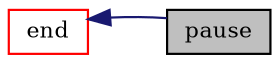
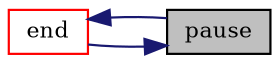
edge "end" -> "pause": added
